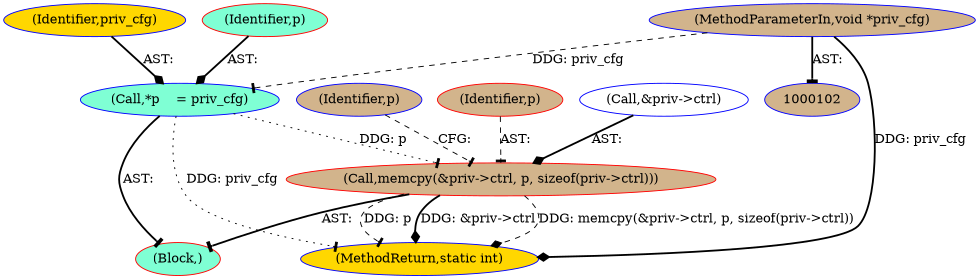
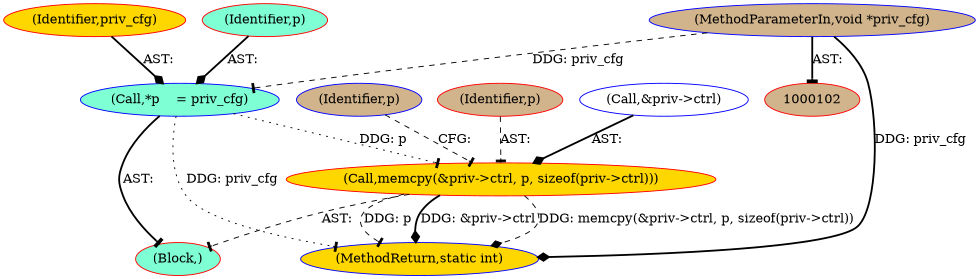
node "(Identifier,priv_cfg)": color blue -> red
node "1000102": color blue -> red
node "(Call,memcpy(&priv->ctrl, p, sizeof(priv->ctrl)))": fillcolor tan -> gold
edge "(Call,memcpy(&priv->ctrl, p, sizeof(priv->ctrl)))" -> "(Block,)": style bold -> dashed
